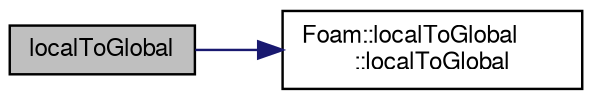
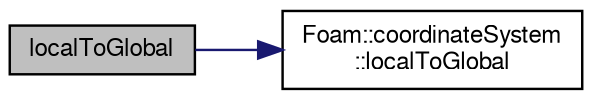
node "Foam::localToGlobal ::localToGlobal": label "Foam::localToGlobal ::localToGlobal" -> "Foam::coordinateSystem ::localToGlobal"
